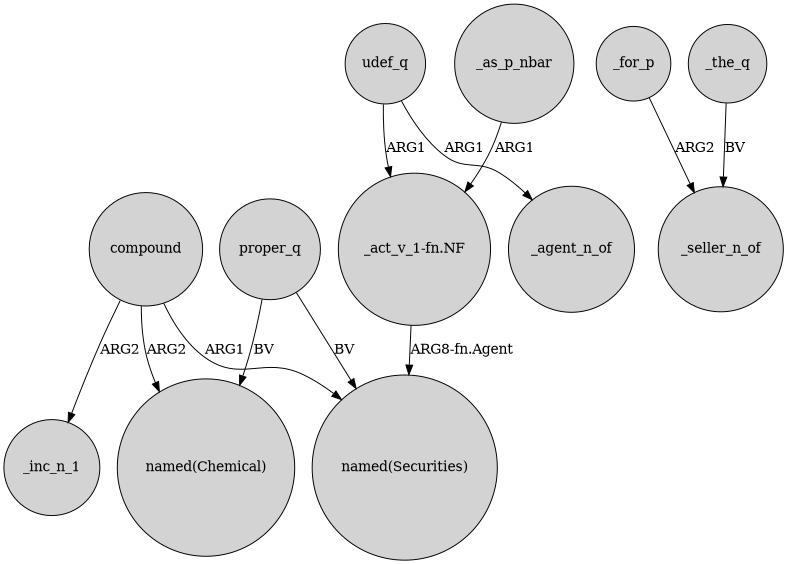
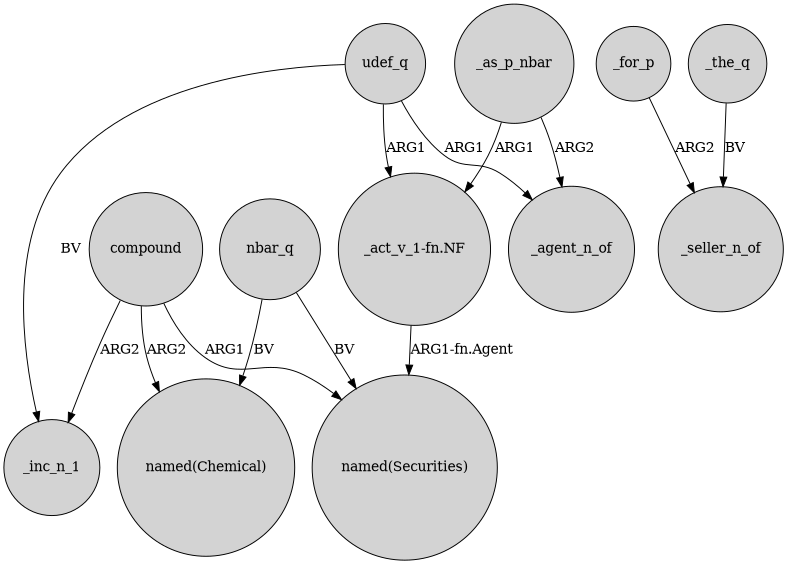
edge "_as_p_nbar" -> "_agent_n_of": added, label "ARG2"
edge "udef_q" -> "_inc_n_1": added, label "BV"
node "proper_q": label "proper_q" -> "nbar_q"
edge "_act_v_1-fn.NF" -> "named(Securities)": label "ARG8-fn.Agent" -> "ARG1-fn.Agent"
